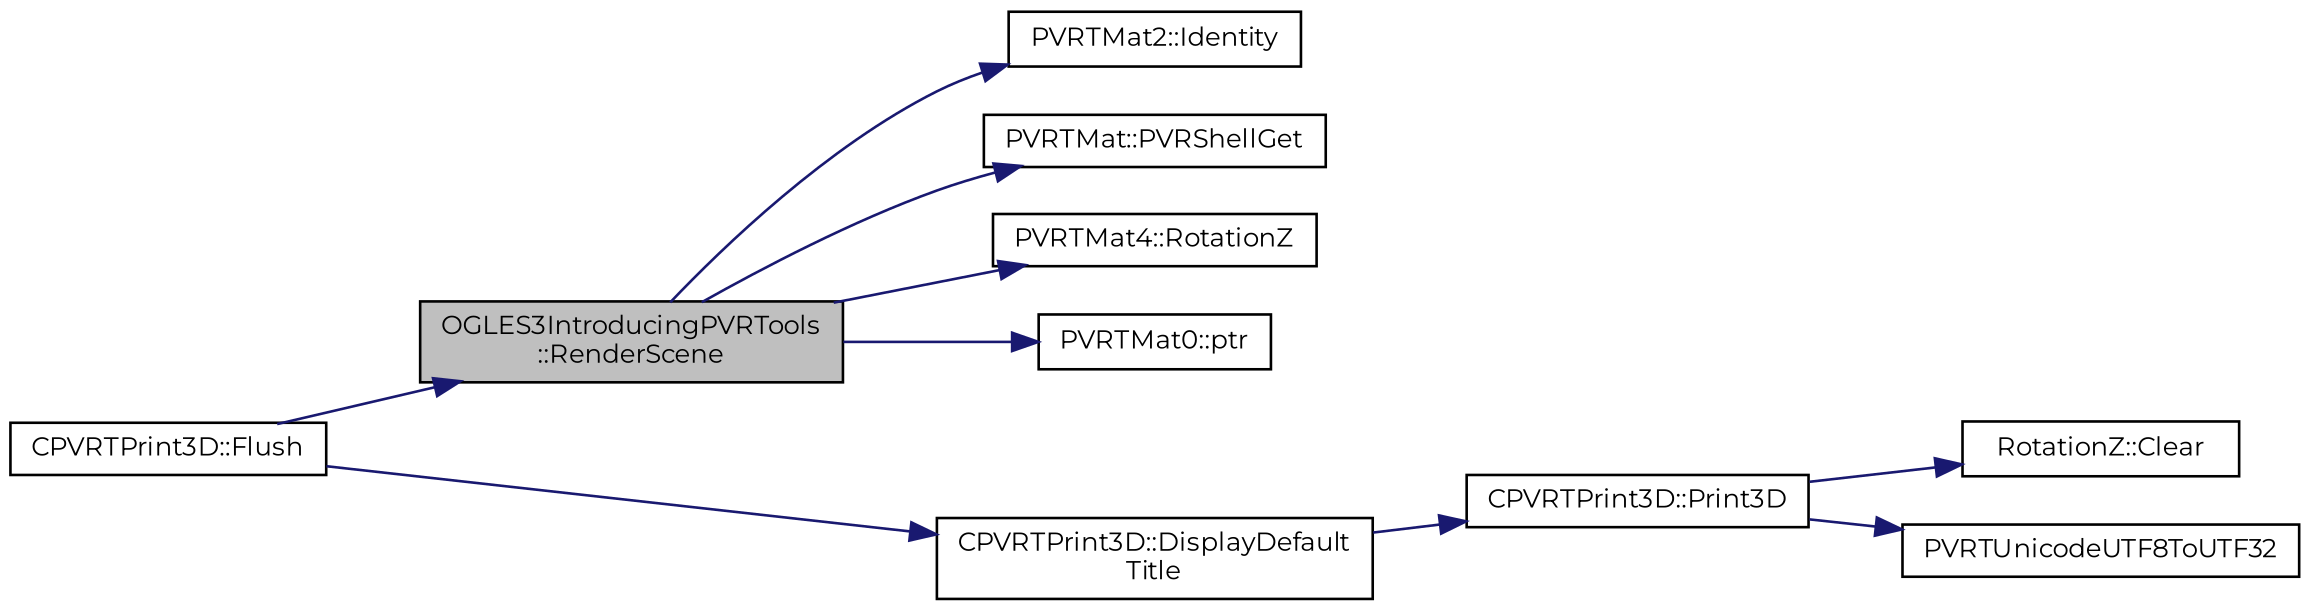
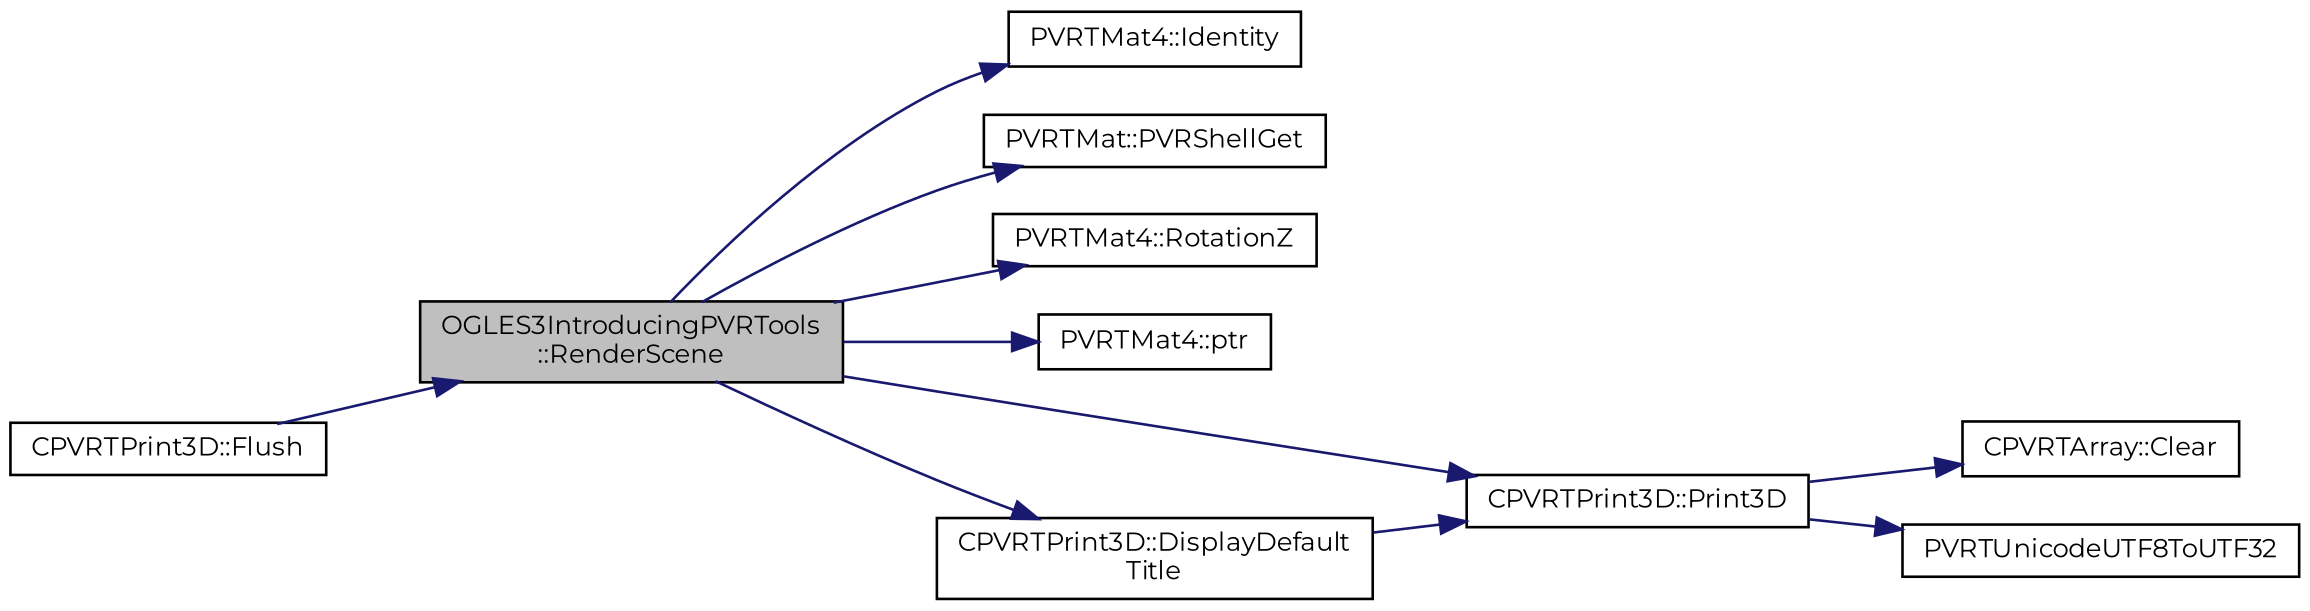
node "PVRTMat2::Identity": label "PVRTMat2::Identity" -> "PVRTMat4::Identity"
node "PVRTMat0::ptr": label "PVRTMat0::ptr" -> "PVRTMat4::ptr"
edge "OGLES3IntroducingPVRTools ::RenderScene" -> "CPVRTPrint3D::Print3D": added
node "RotationZ::Clear": label "RotationZ::Clear" -> "CPVRTArray::Clear"
edge "CPVRTPrint3D::Flush" -> "CPVRTPrint3D::DisplayDefault Title": now "OGLES3IntroducingPVRTools ::RenderScene" -> "CPVRTPrint3D::DisplayDefault Title"
